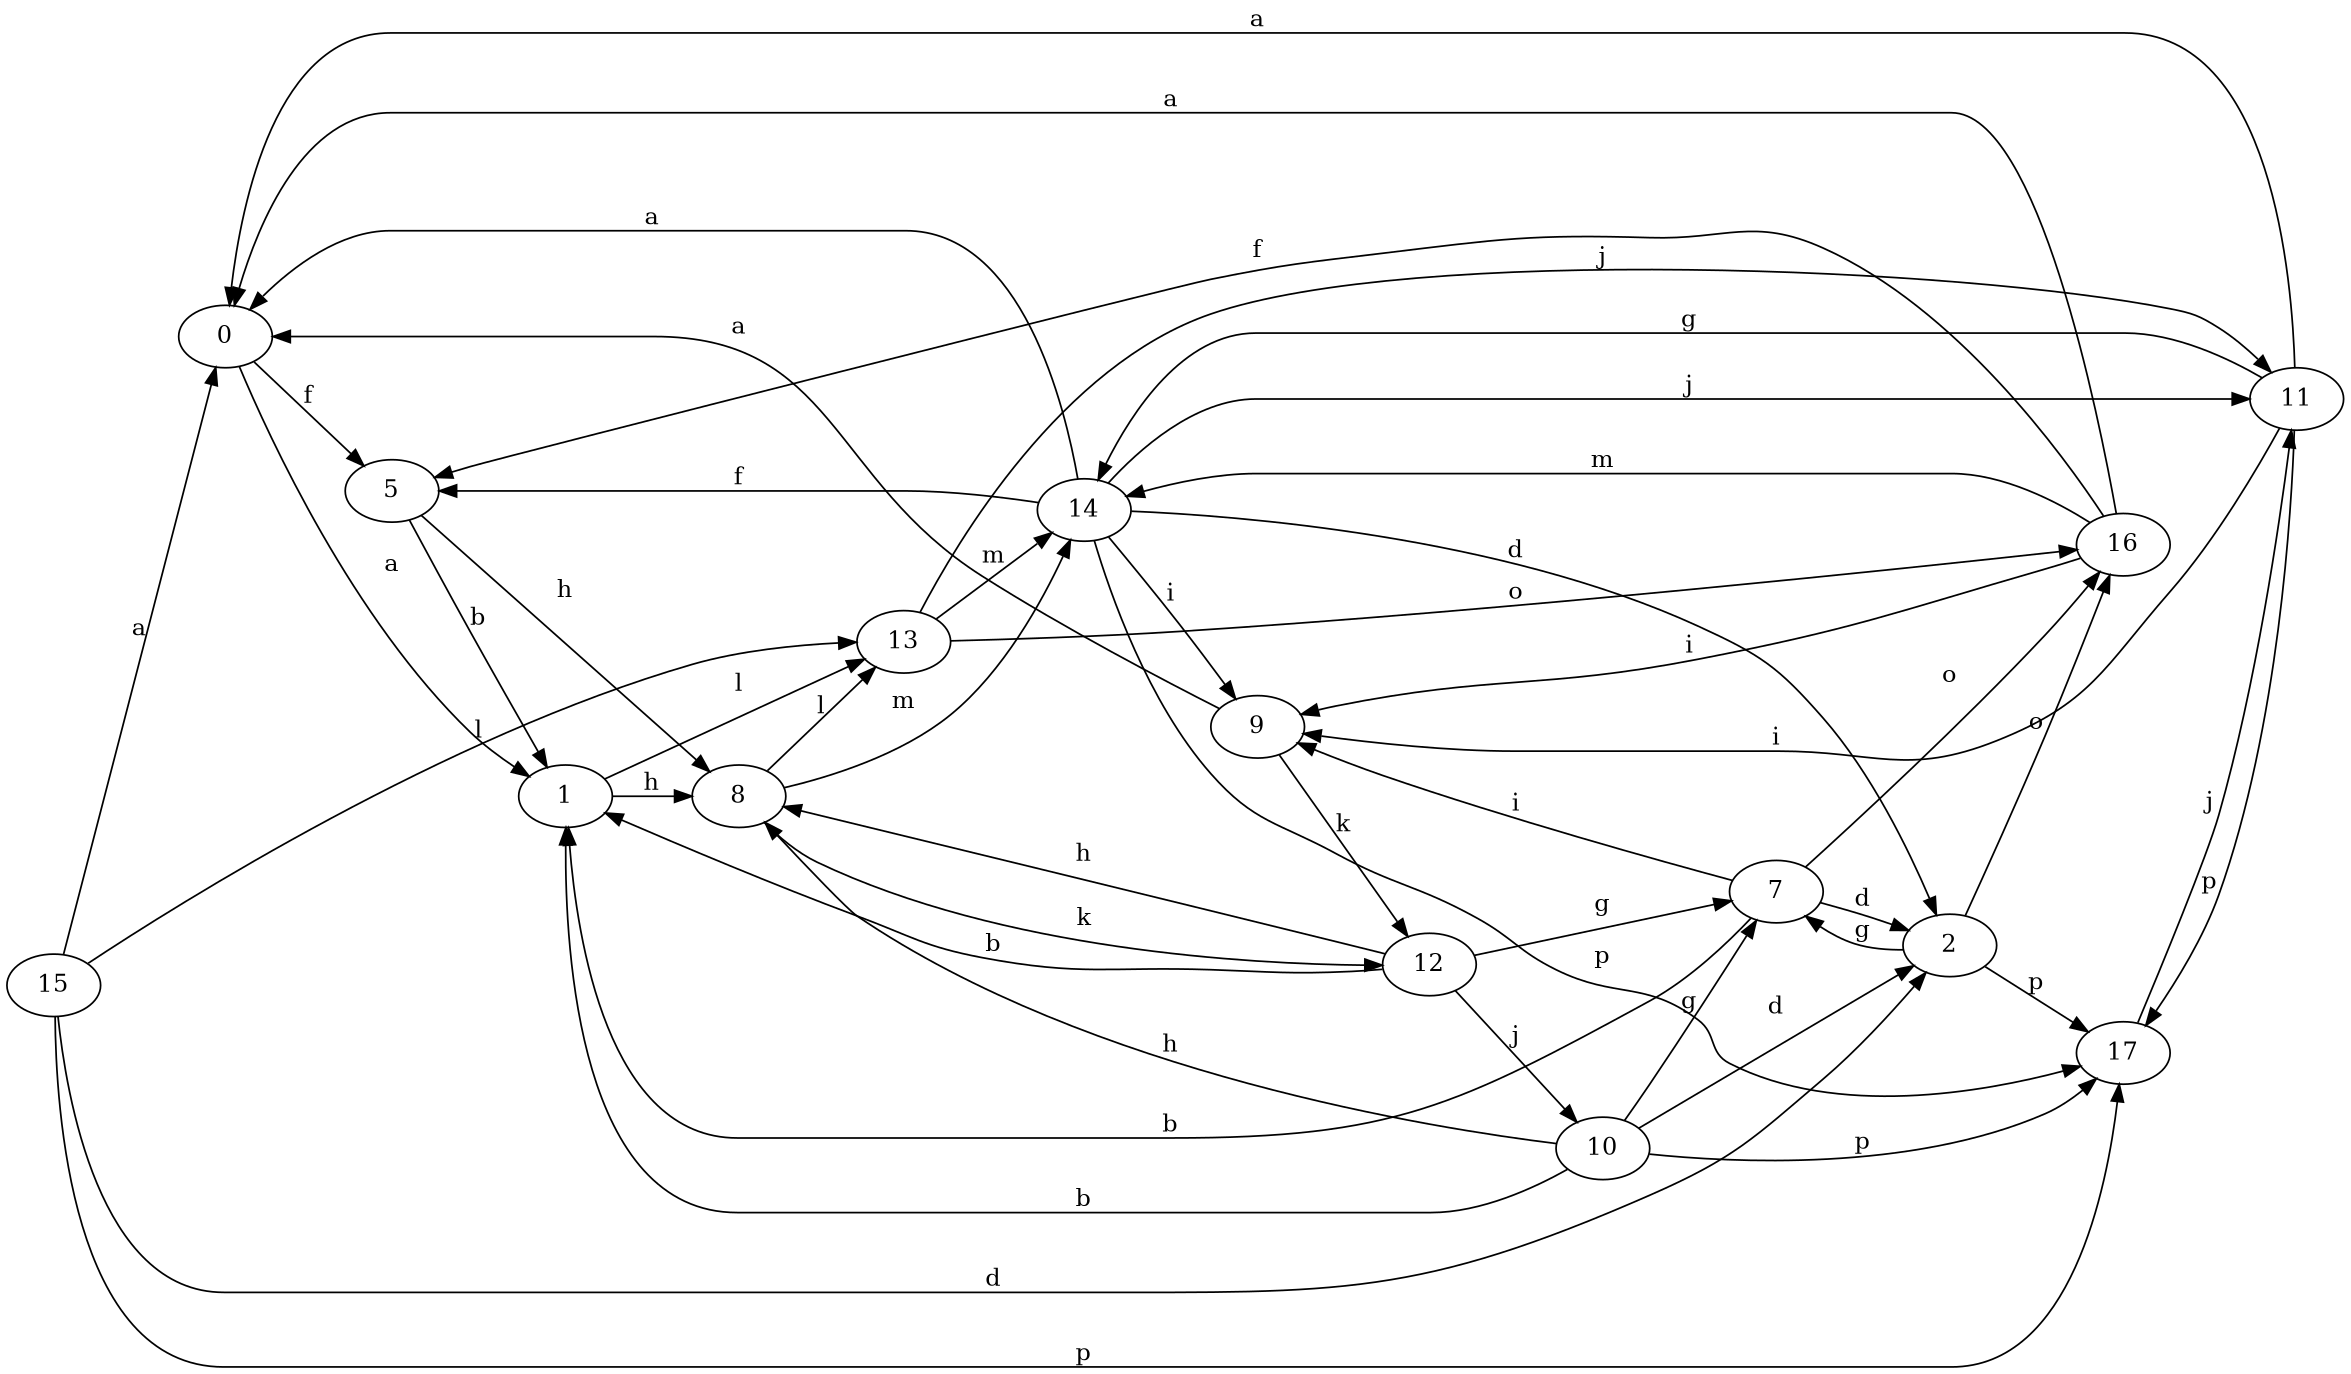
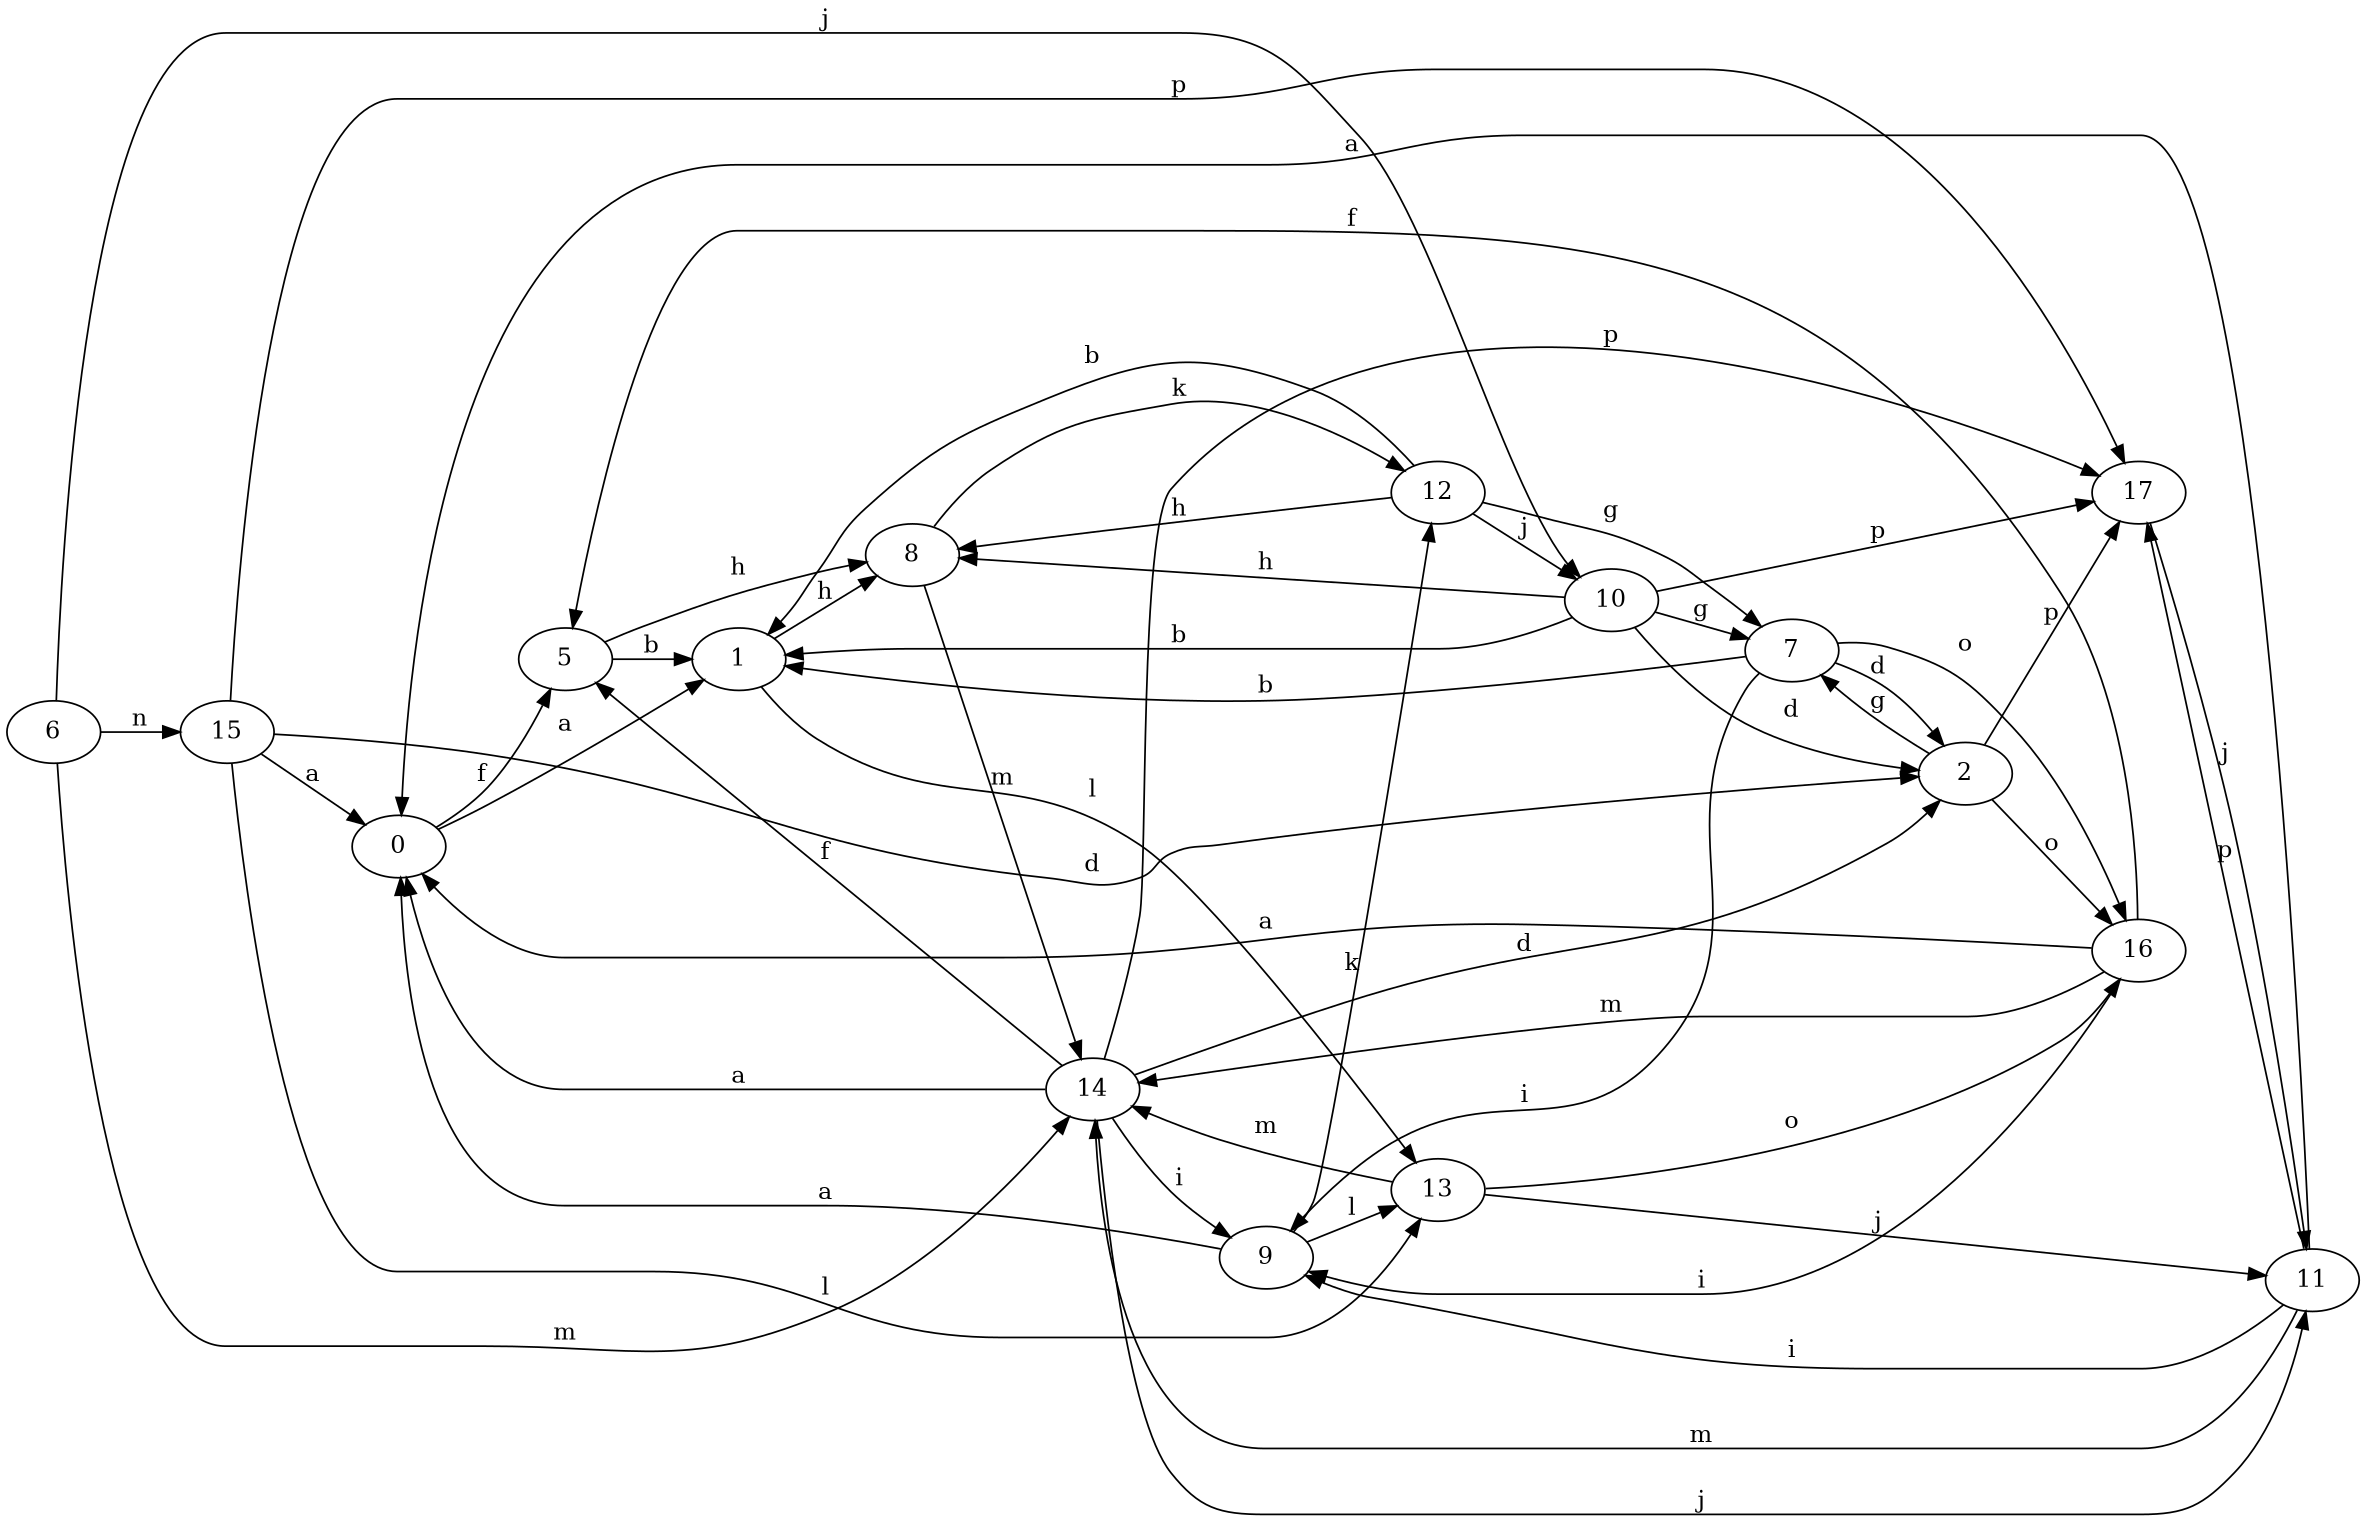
edge "11" -> "14": label "g" -> "m"
edge "8" -> "13": now "9" -> "13"
node "6": added
